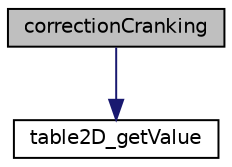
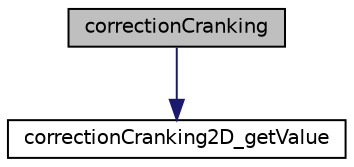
node "table2D_getValue": label "table2D_getValue" -> "correctionCranking2D_getValue"
